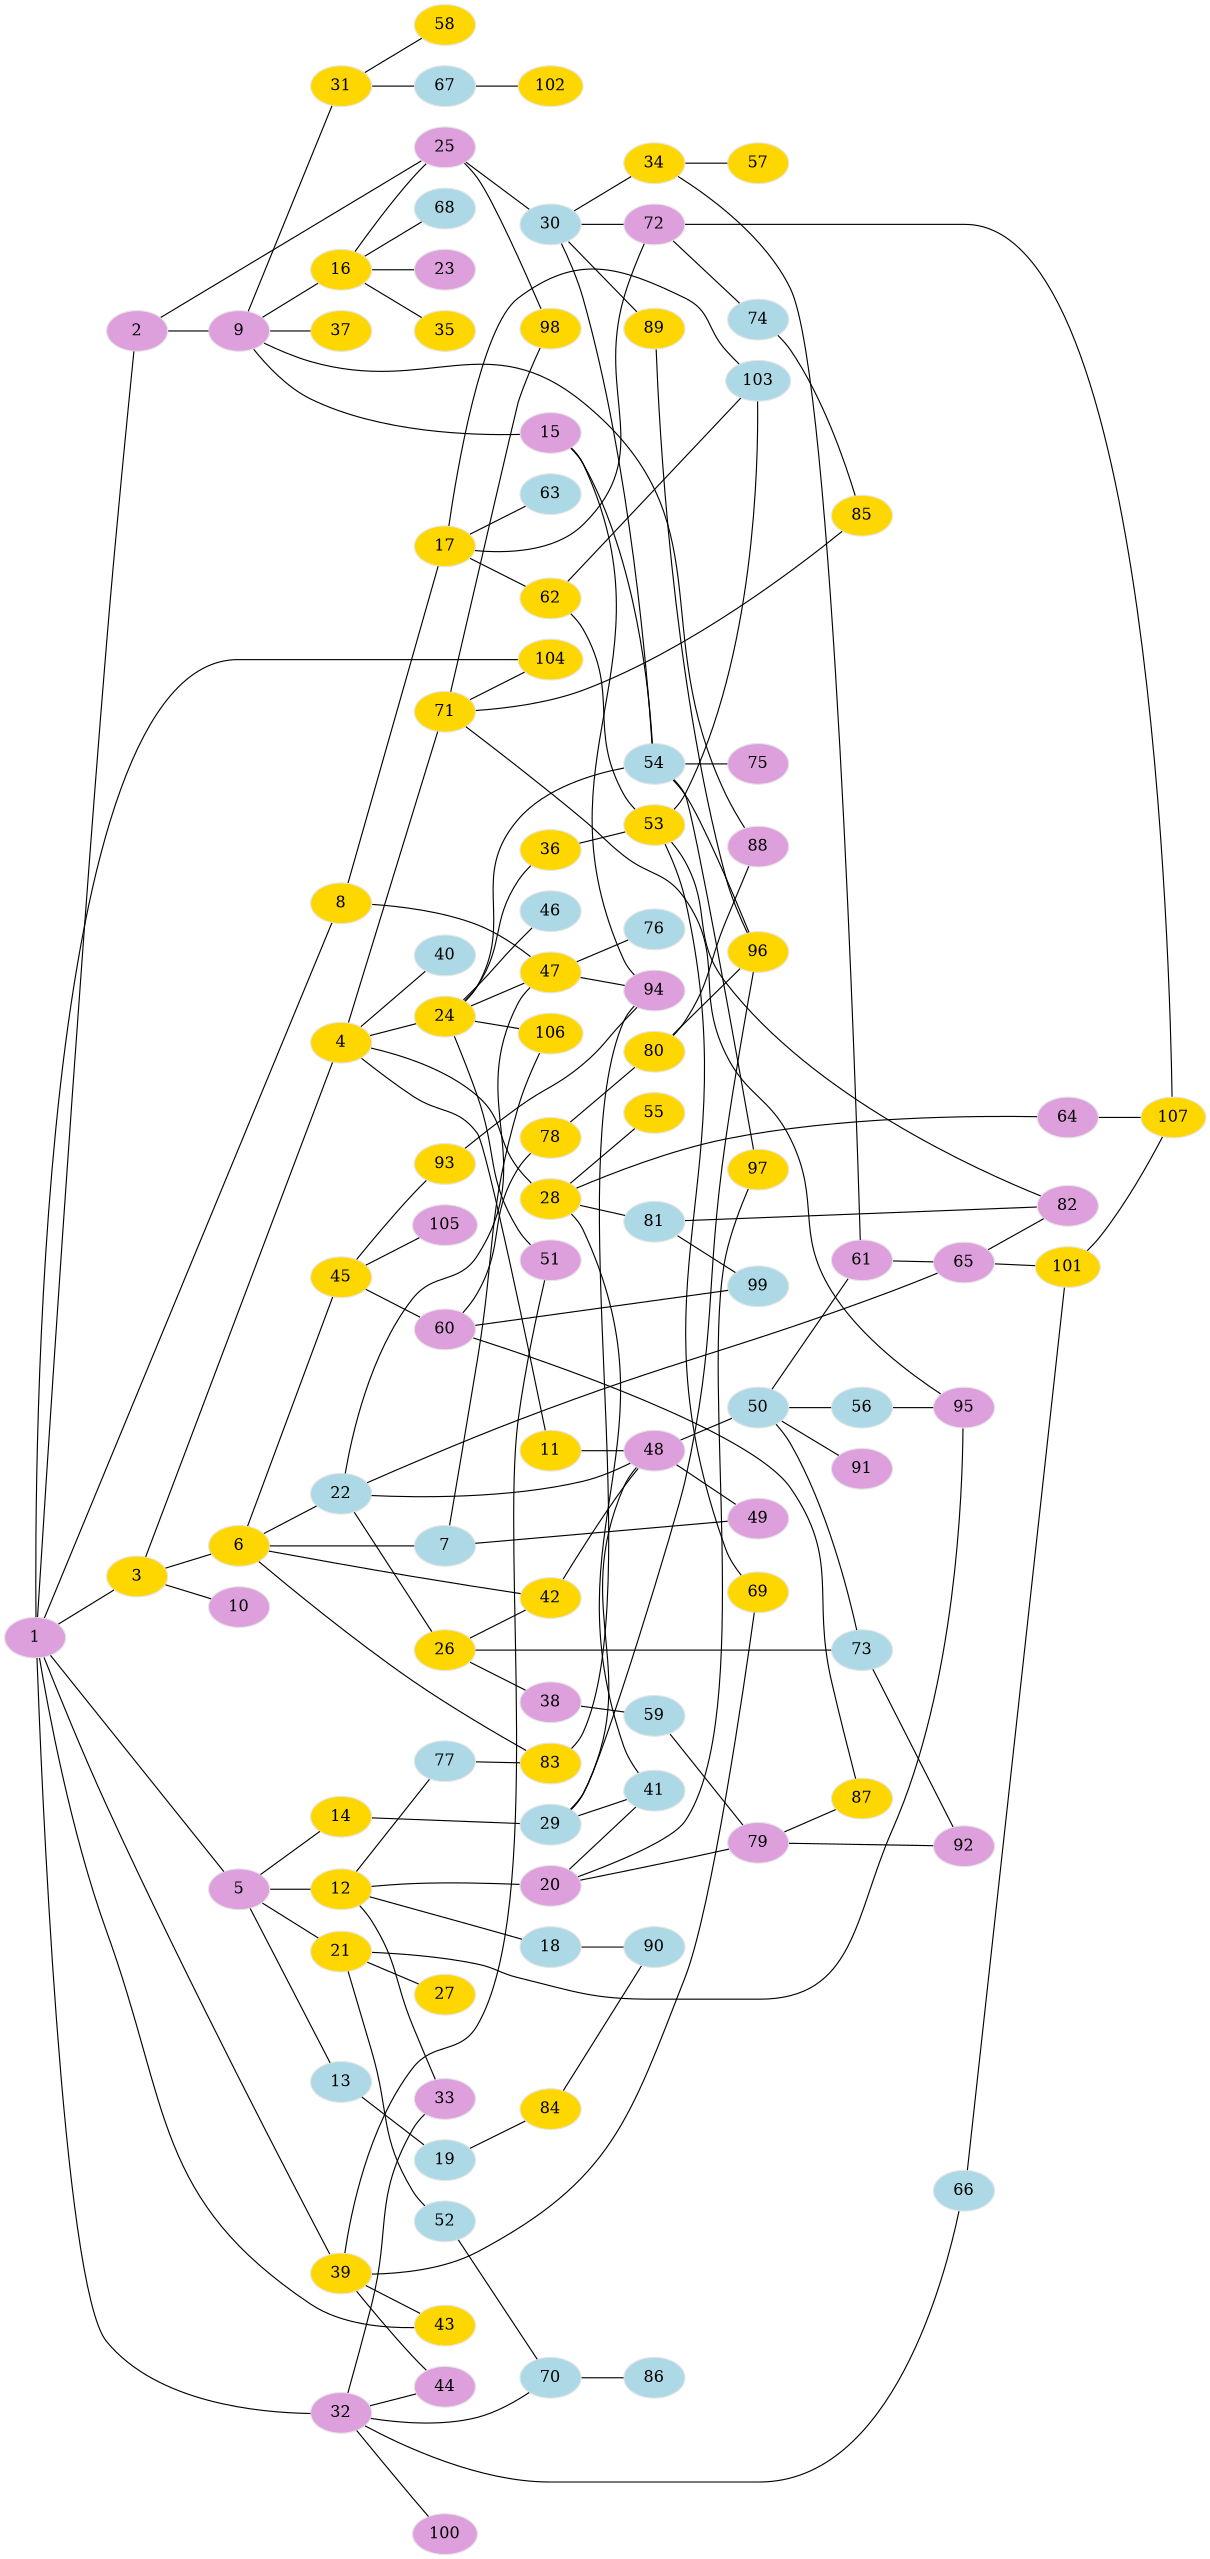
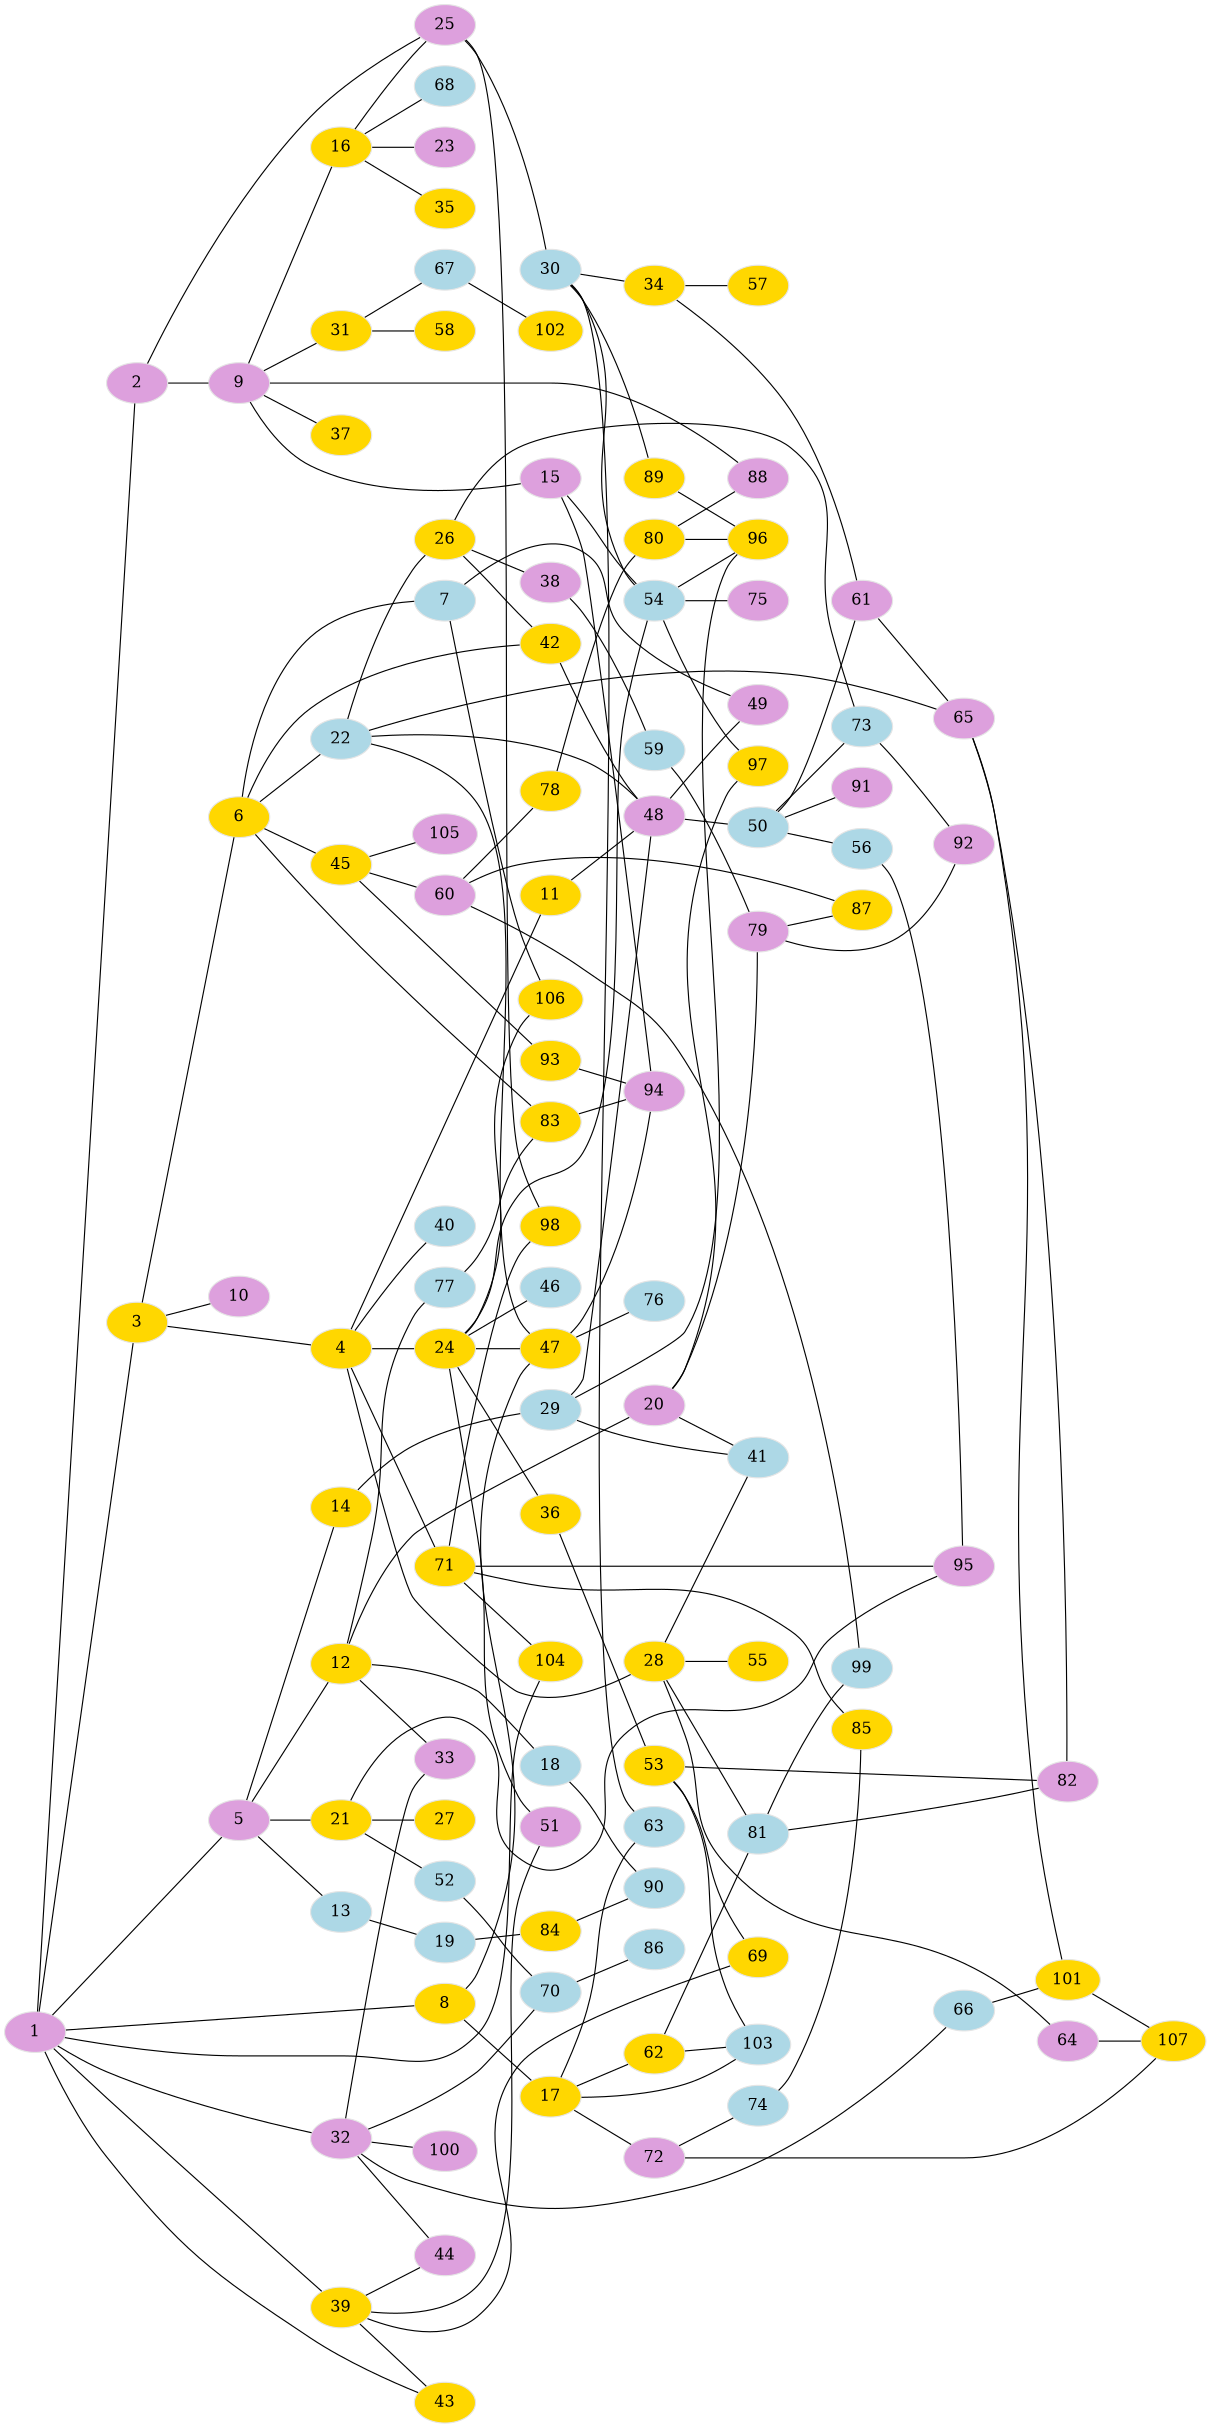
edge "30" -- "72": now "30" -- "63"
edge "62" -- "53": now "62" -- "81"
